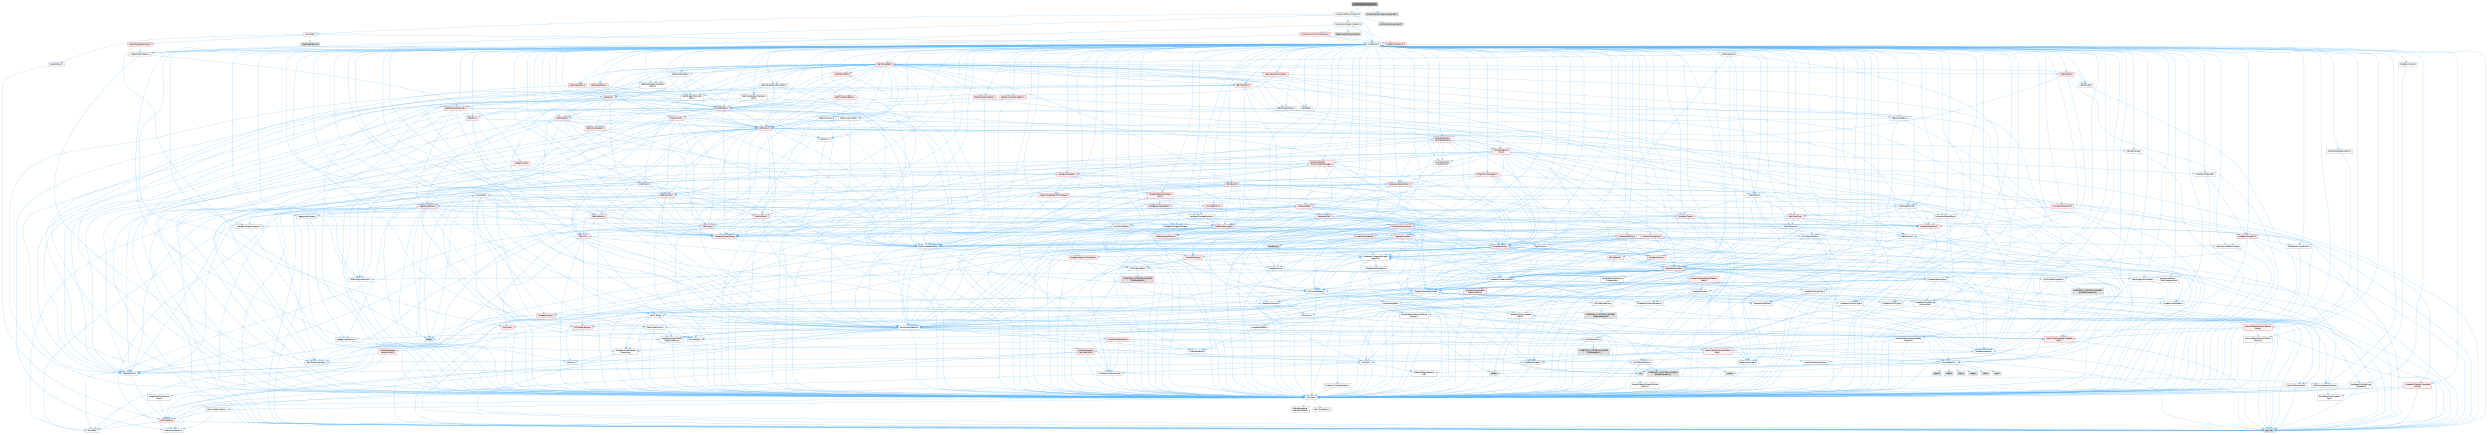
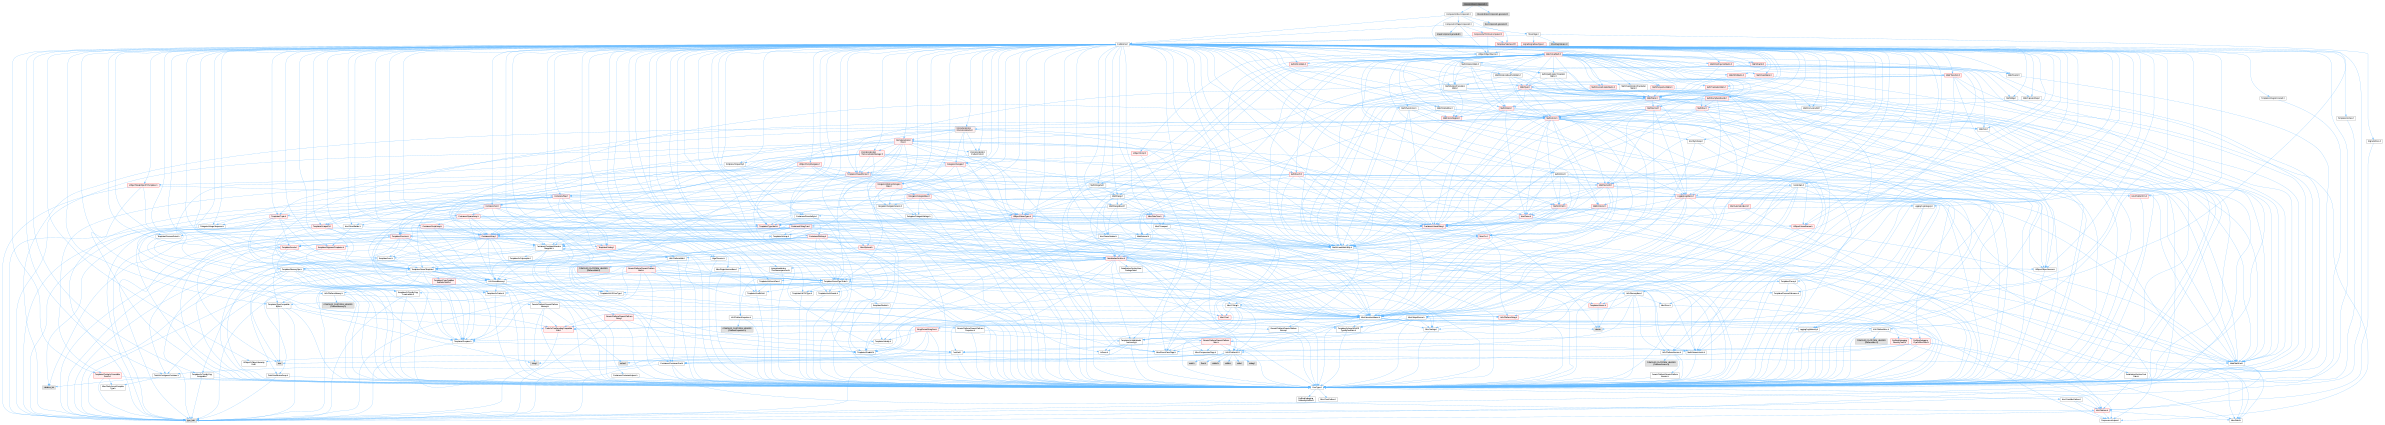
edge "Math/RangeSet.h" -> "Math/UnrealMath.h": reversed
node "ClipProjectionMatrix/IsArray.h": label "ClipProjectionMatrix/IsArray.h" -> "Templates/IsArray.h"
node "FromTo/CompressionFlags.h": label "FromTo/CompressionFlags.h" -> "Misc/CompressionFlags.h"
edge "Traits/IsContiguousContainer.h" -> "initializer_list": added
